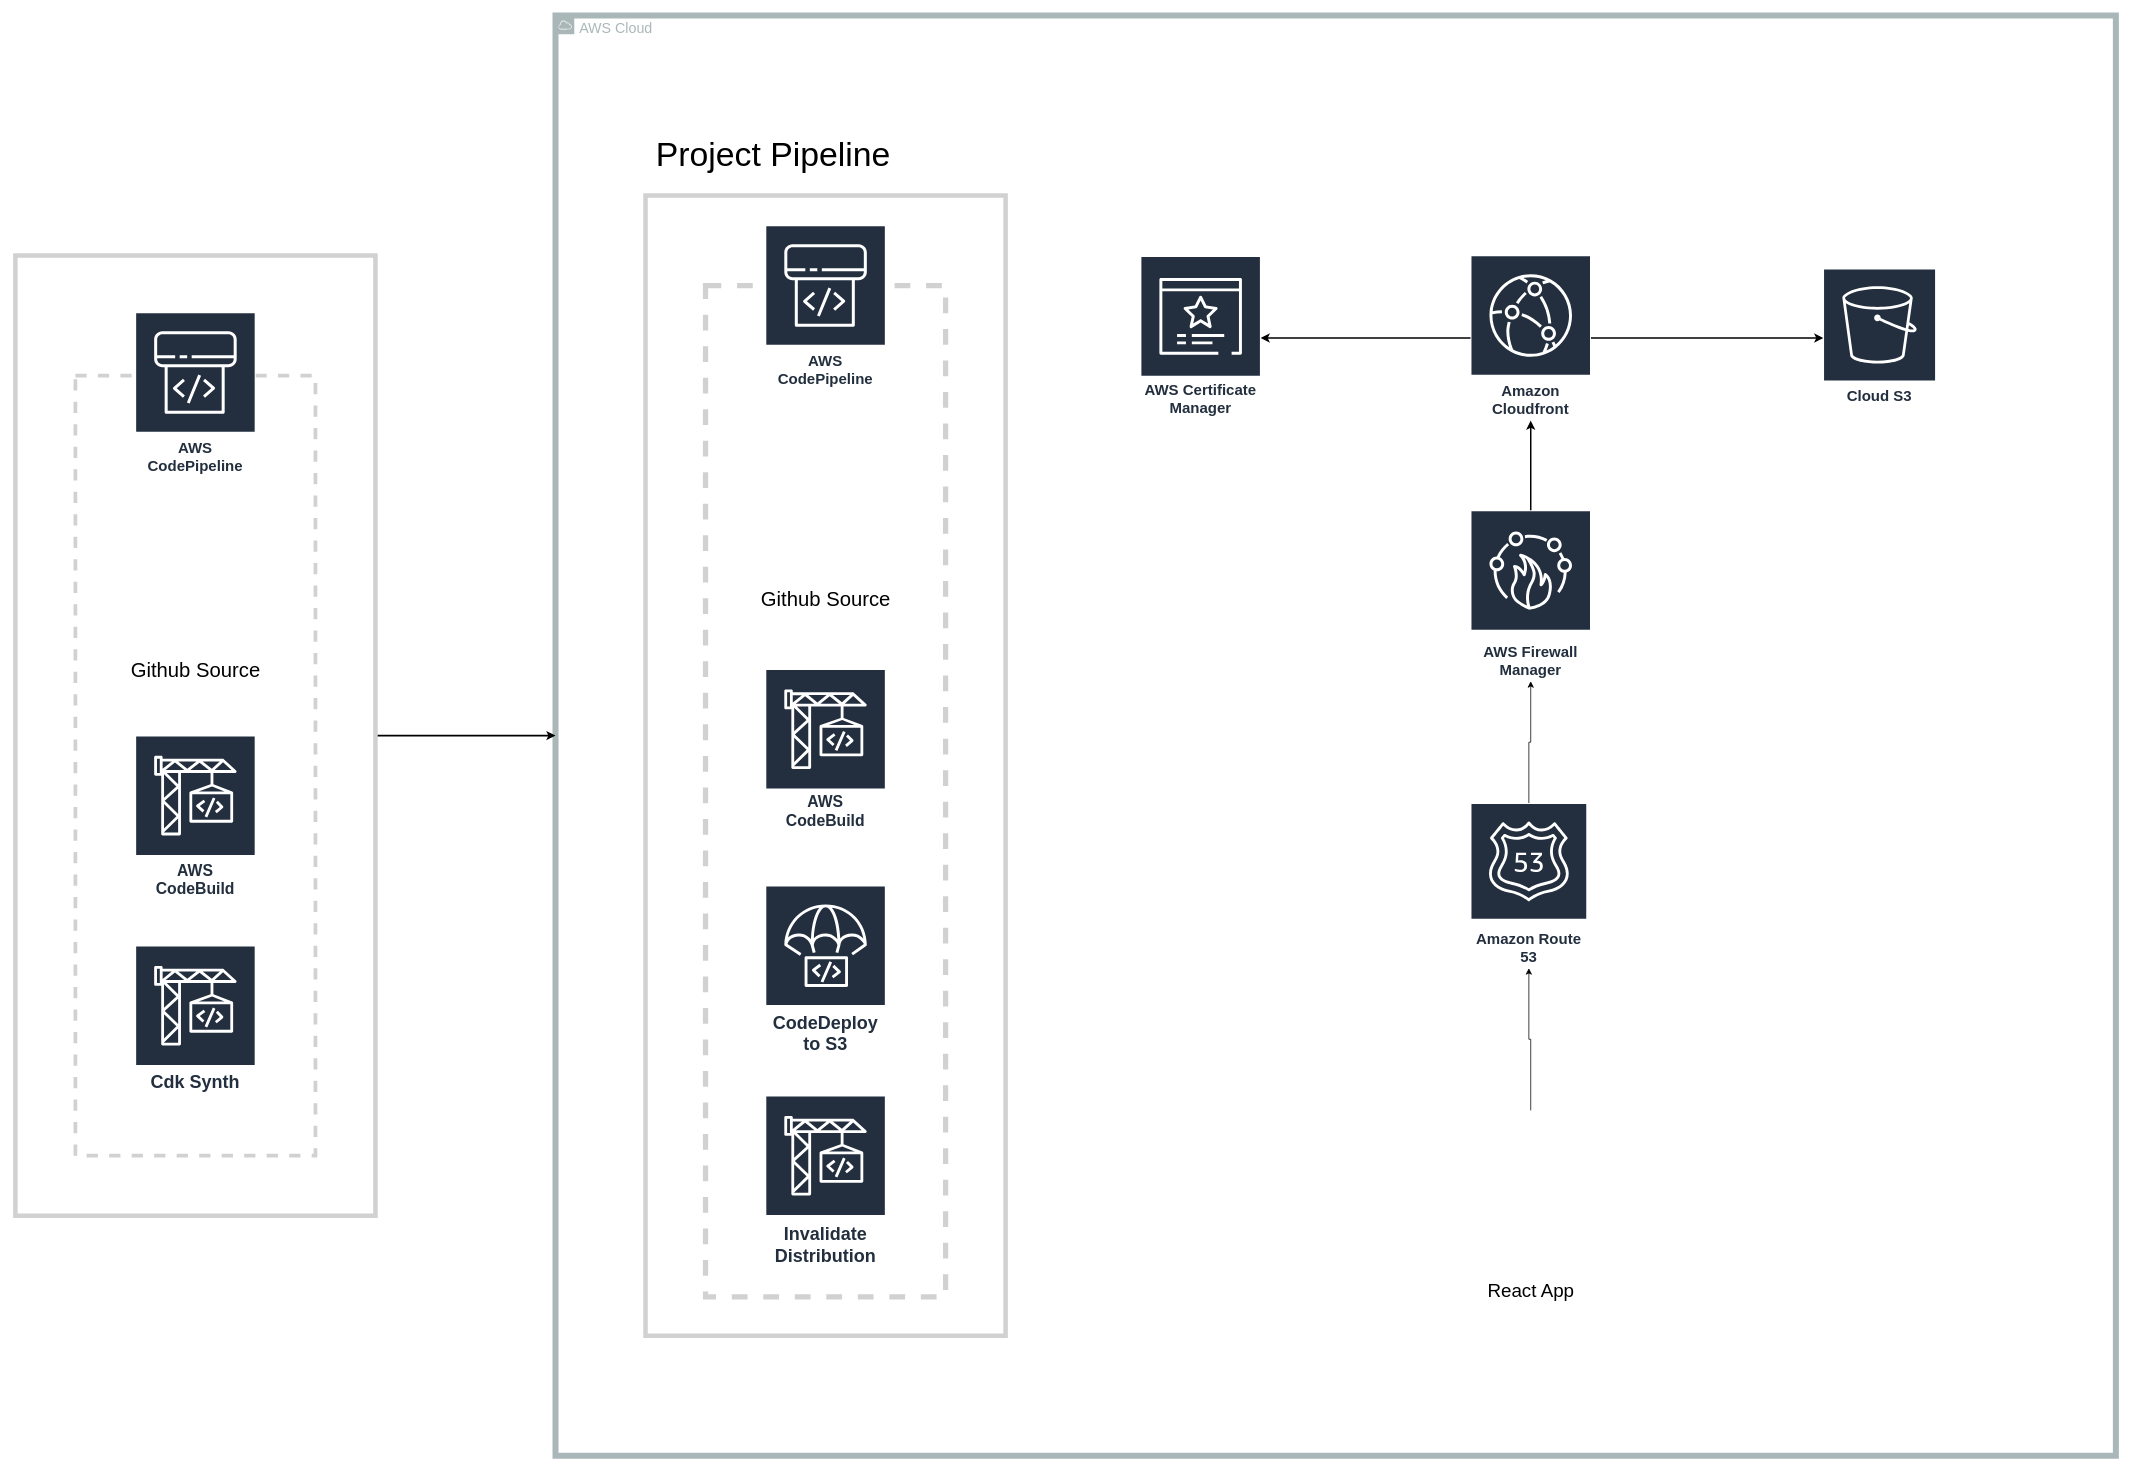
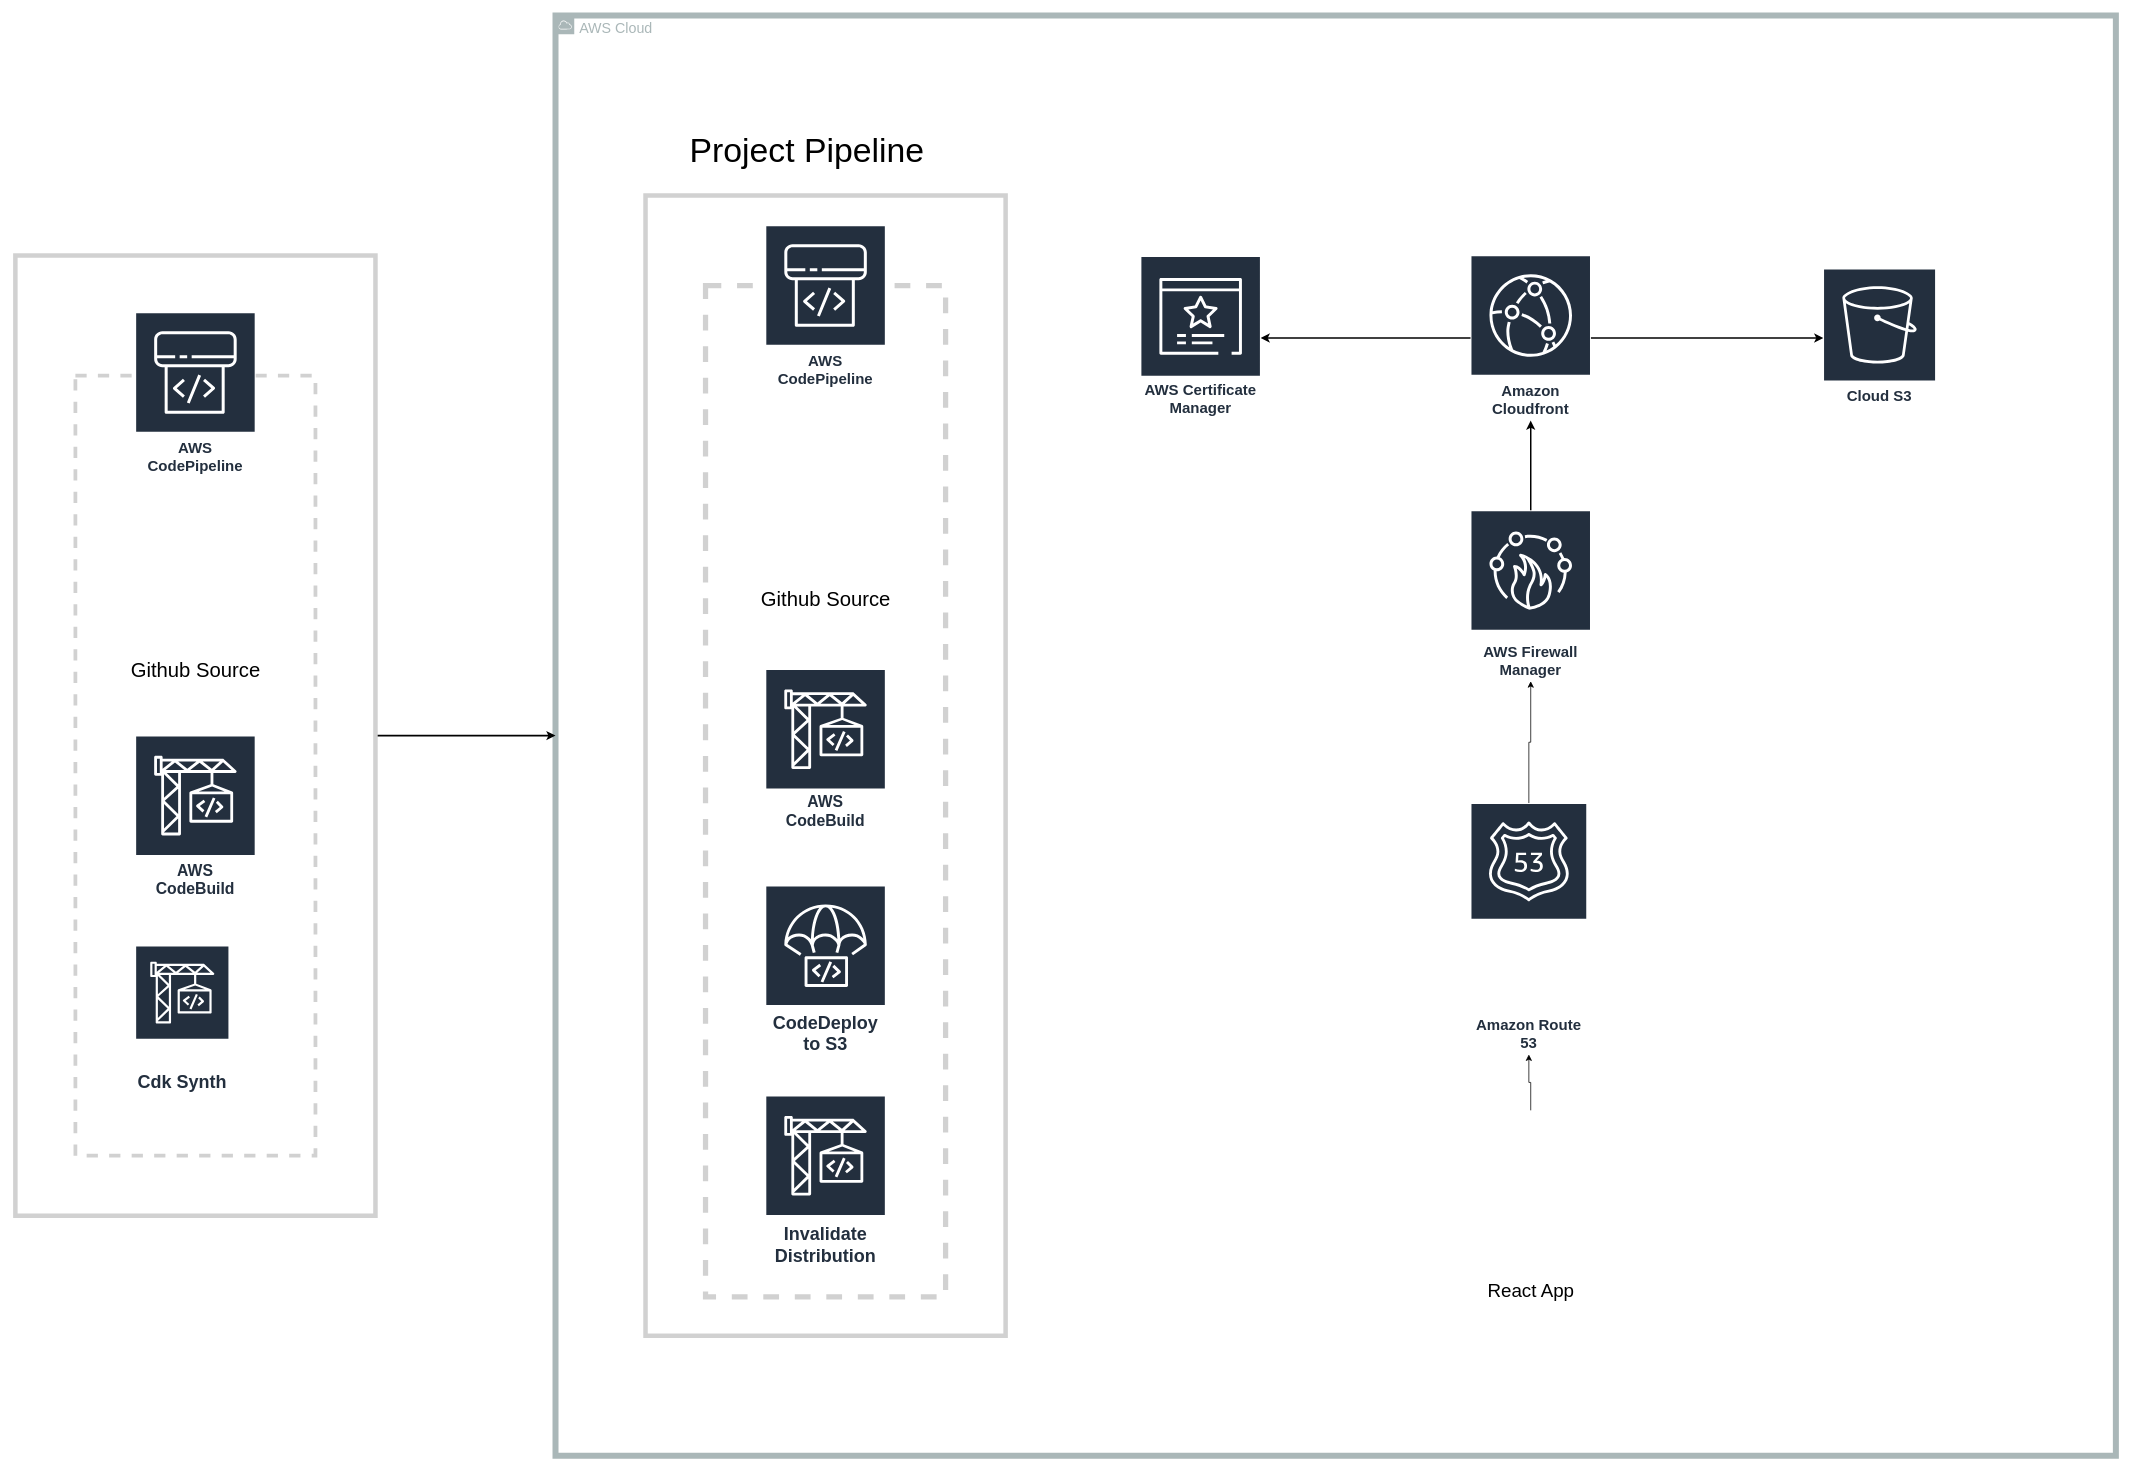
node "Project Pipeline": moved (773, 154) -> (807, 150)
node "Amazon Route 53": size 116x165 -> 116x251
node "Cdk Synth": size 120x150 -> 94x150
